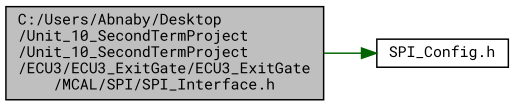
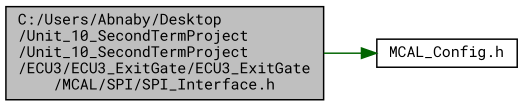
node "SPI_Config.h": label "SPI_Config.h" -> "MCAL_Config.h"
